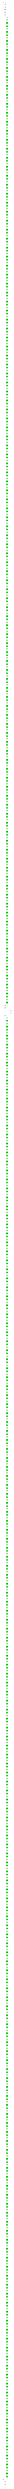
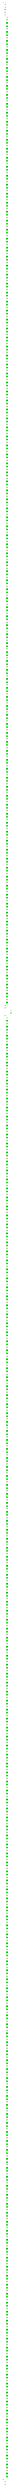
node "GoEnd": fillcolor lightgrey -> green2
